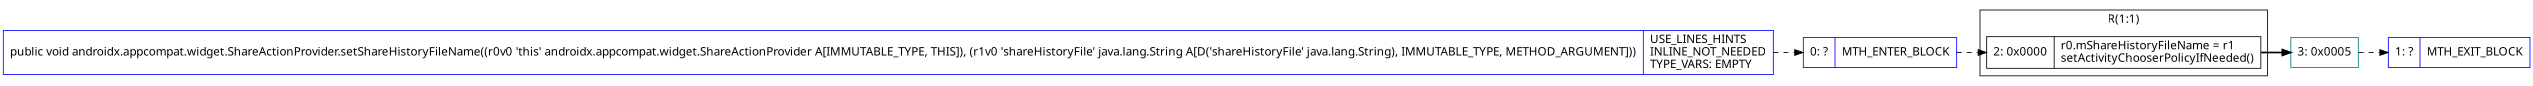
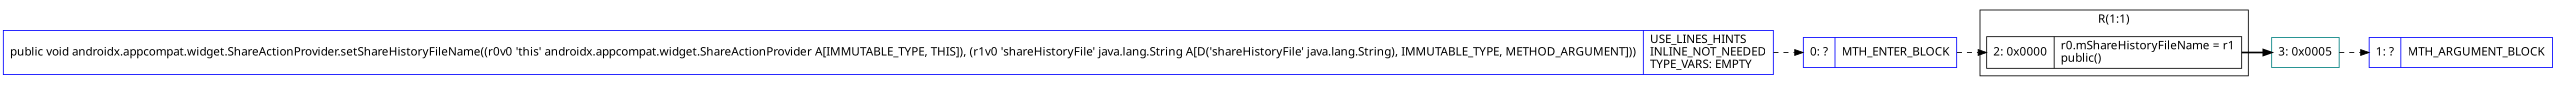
node "1: ?": text "MTH_EXIT_BLOCK" -> "MTH_ARGUMENT_BLOCK"
node "2: 0x0000": text "setActivityChooserPolicyIfNeeded()" -> "public()"
